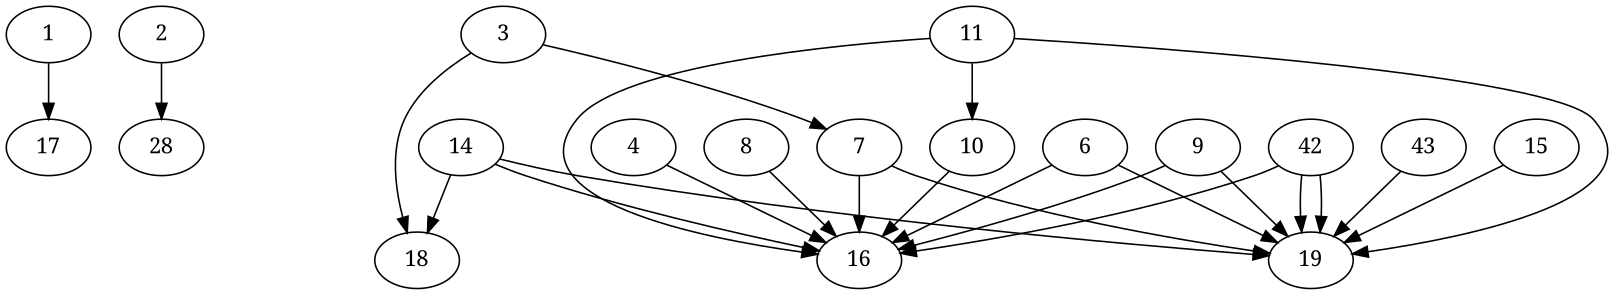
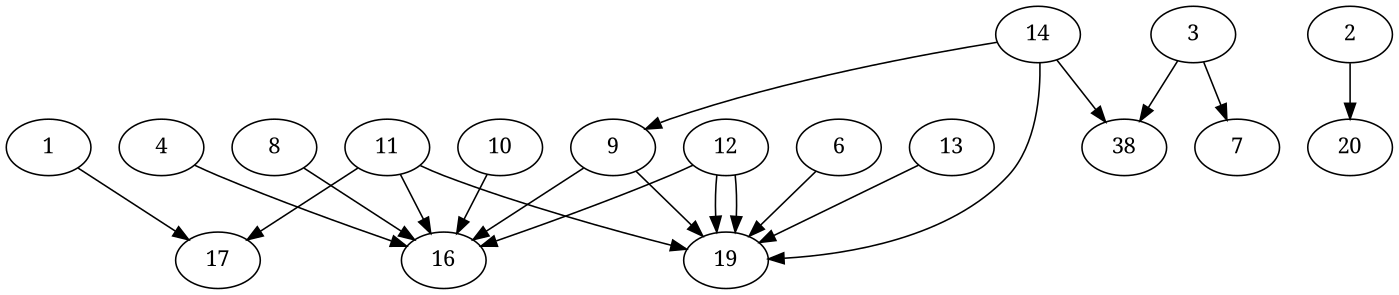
edge "11" -> "10": now "11" -> "17"
node "28": label "28" -> "20"
node "42": label "42" -> "12"
node "43": label "43" -> "13"
node "15": removed
edge "14" -> "16": now "14" -> "9"
edge "7" -> "16": removed
edge "6" -> "16": removed
edge "7" -> "19": removed
node "18": label "18" -> "38"
